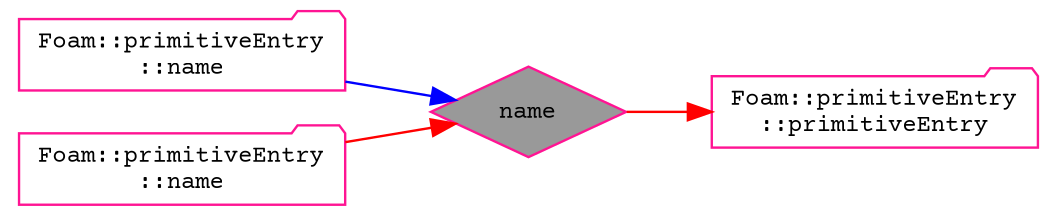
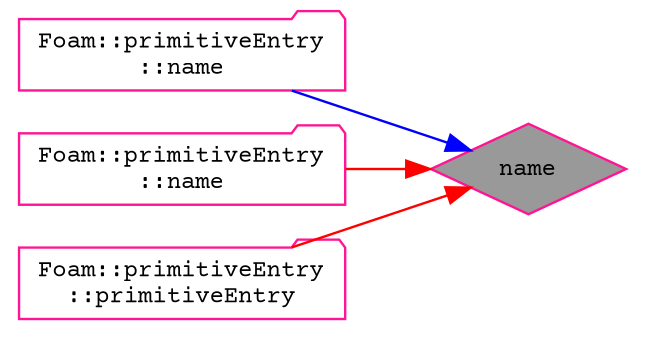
edge "name" -> "Foam::primitiveEntry ::primitiveEntry": reversed
